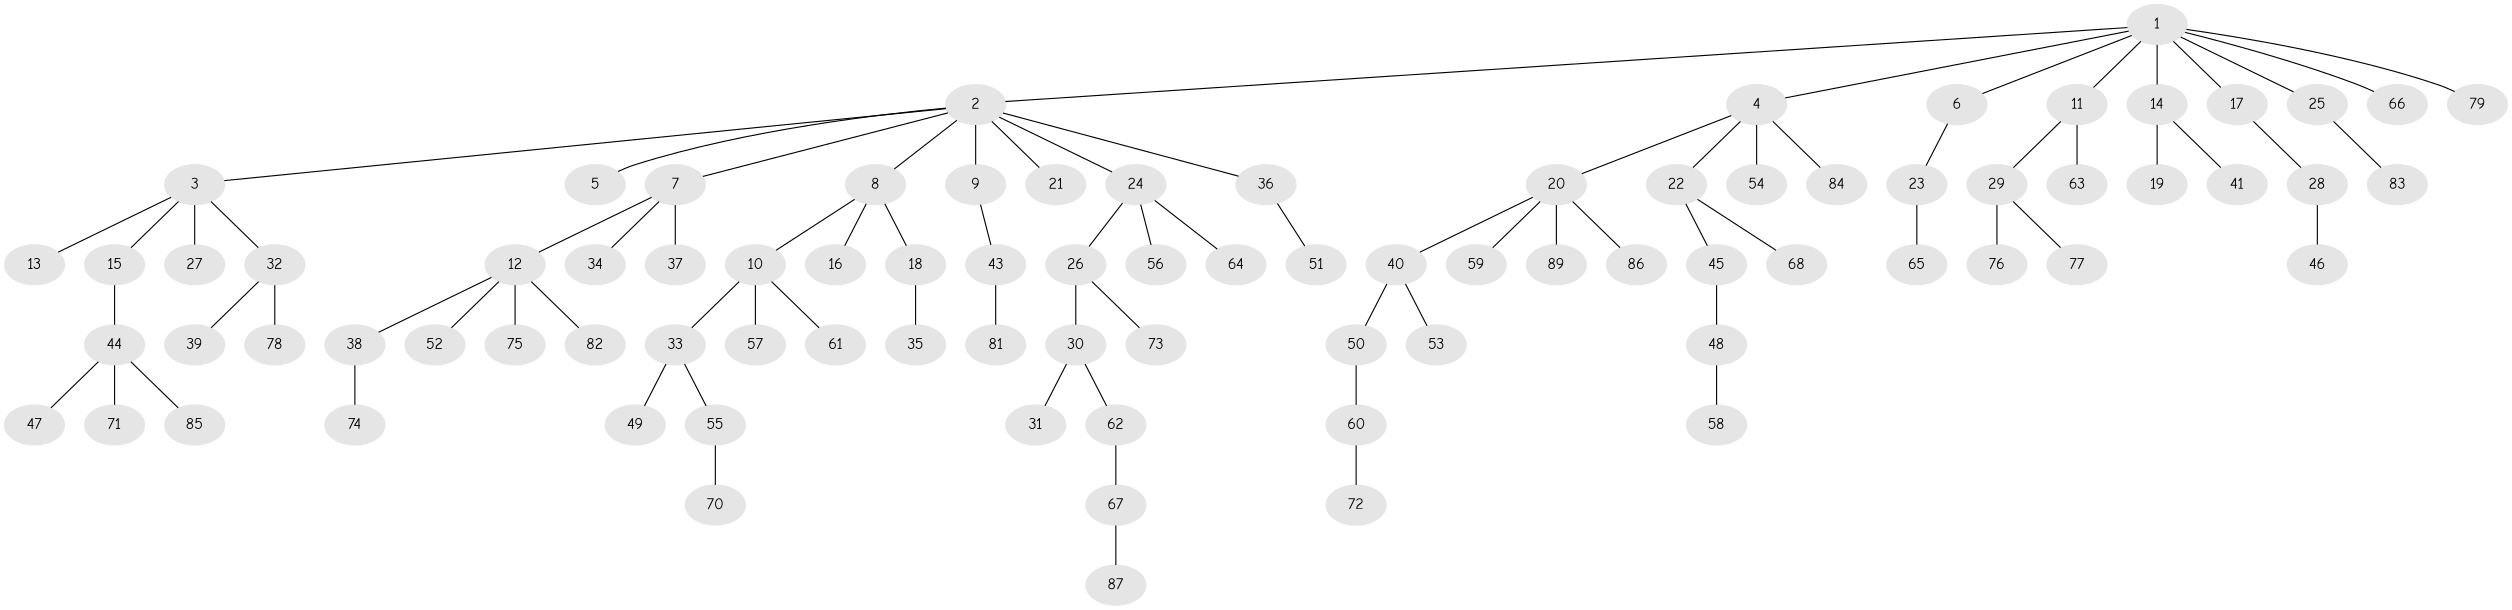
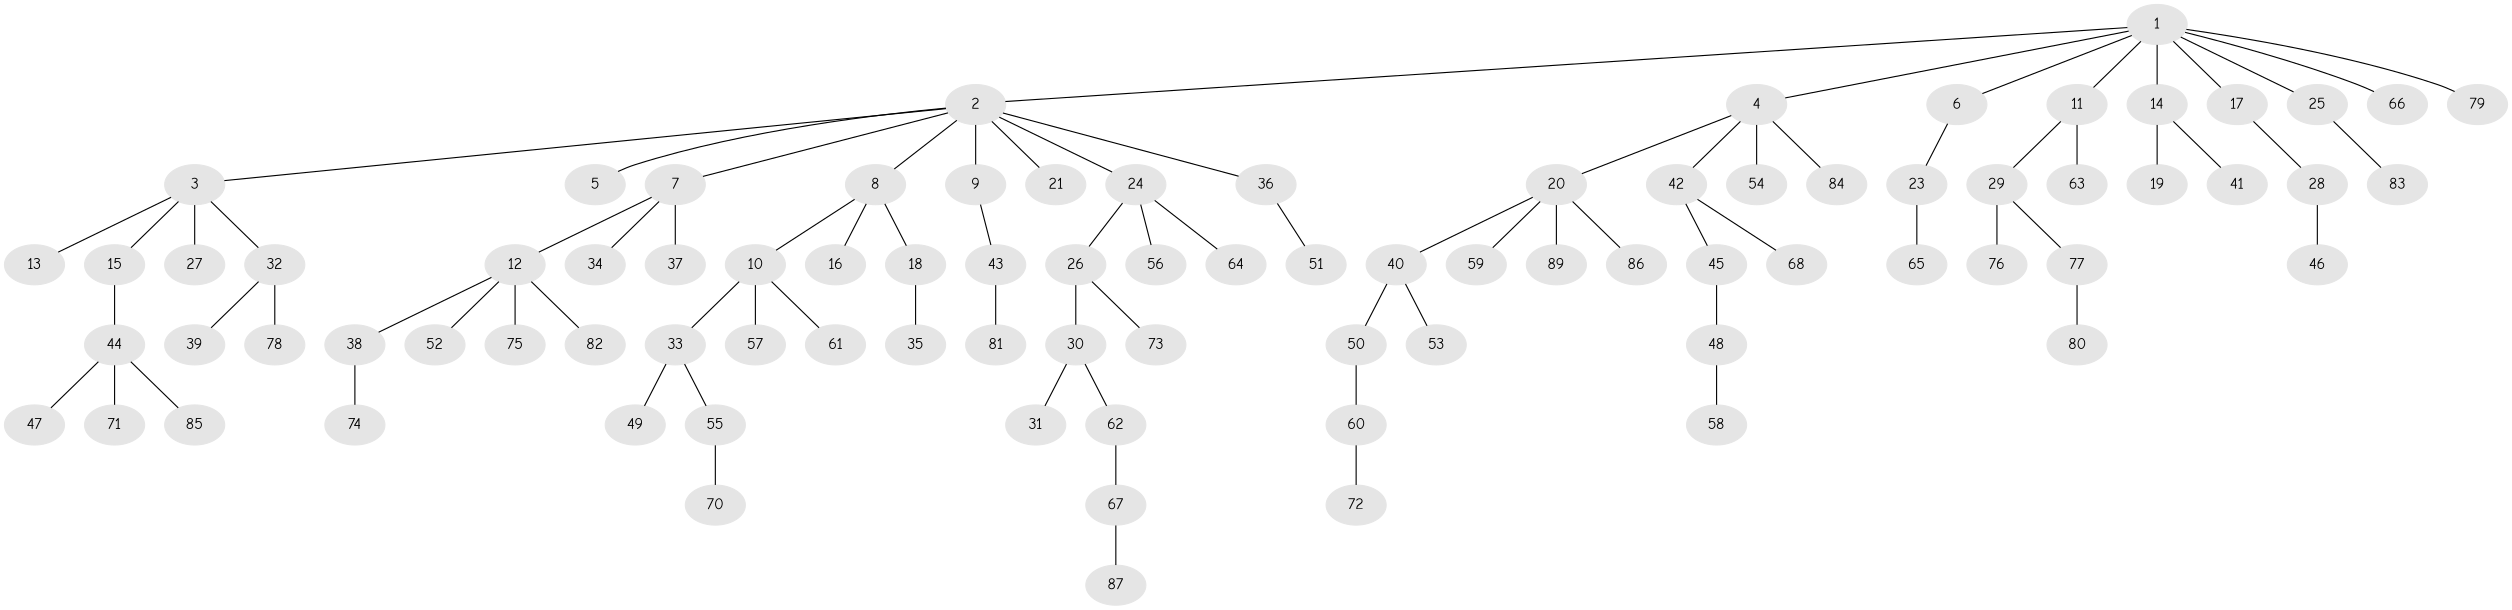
node "22": label "22" -> "42"
node "80": added
